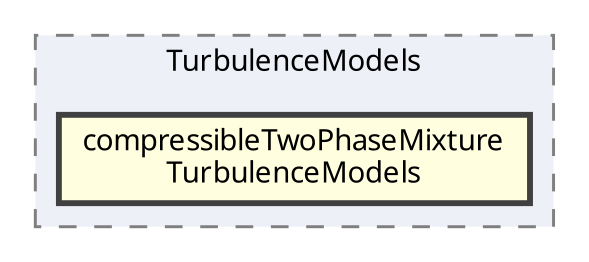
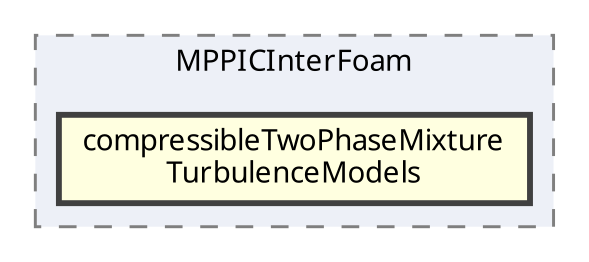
cluster "TurbulenceModels": label "TurbulenceModels" -> "MPPICInterFoam"
